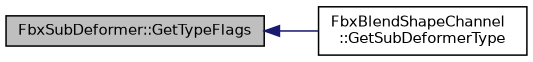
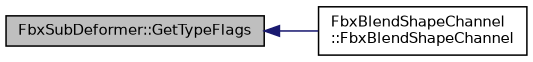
node "FbxBlendShapeChannel ::GetSubDeformerType": label "FbxBlendShapeChannel ::GetSubDeformerType" -> "FbxBlendShapeChannel ::FbxBlendShapeChannel"
